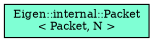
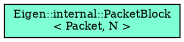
node "Eigen::internal::Packet < Packet, N >": label "Eigen::internal::Packet < Packet, N >" -> "Eigen::internal::PacketBlock < Packet, N >"
